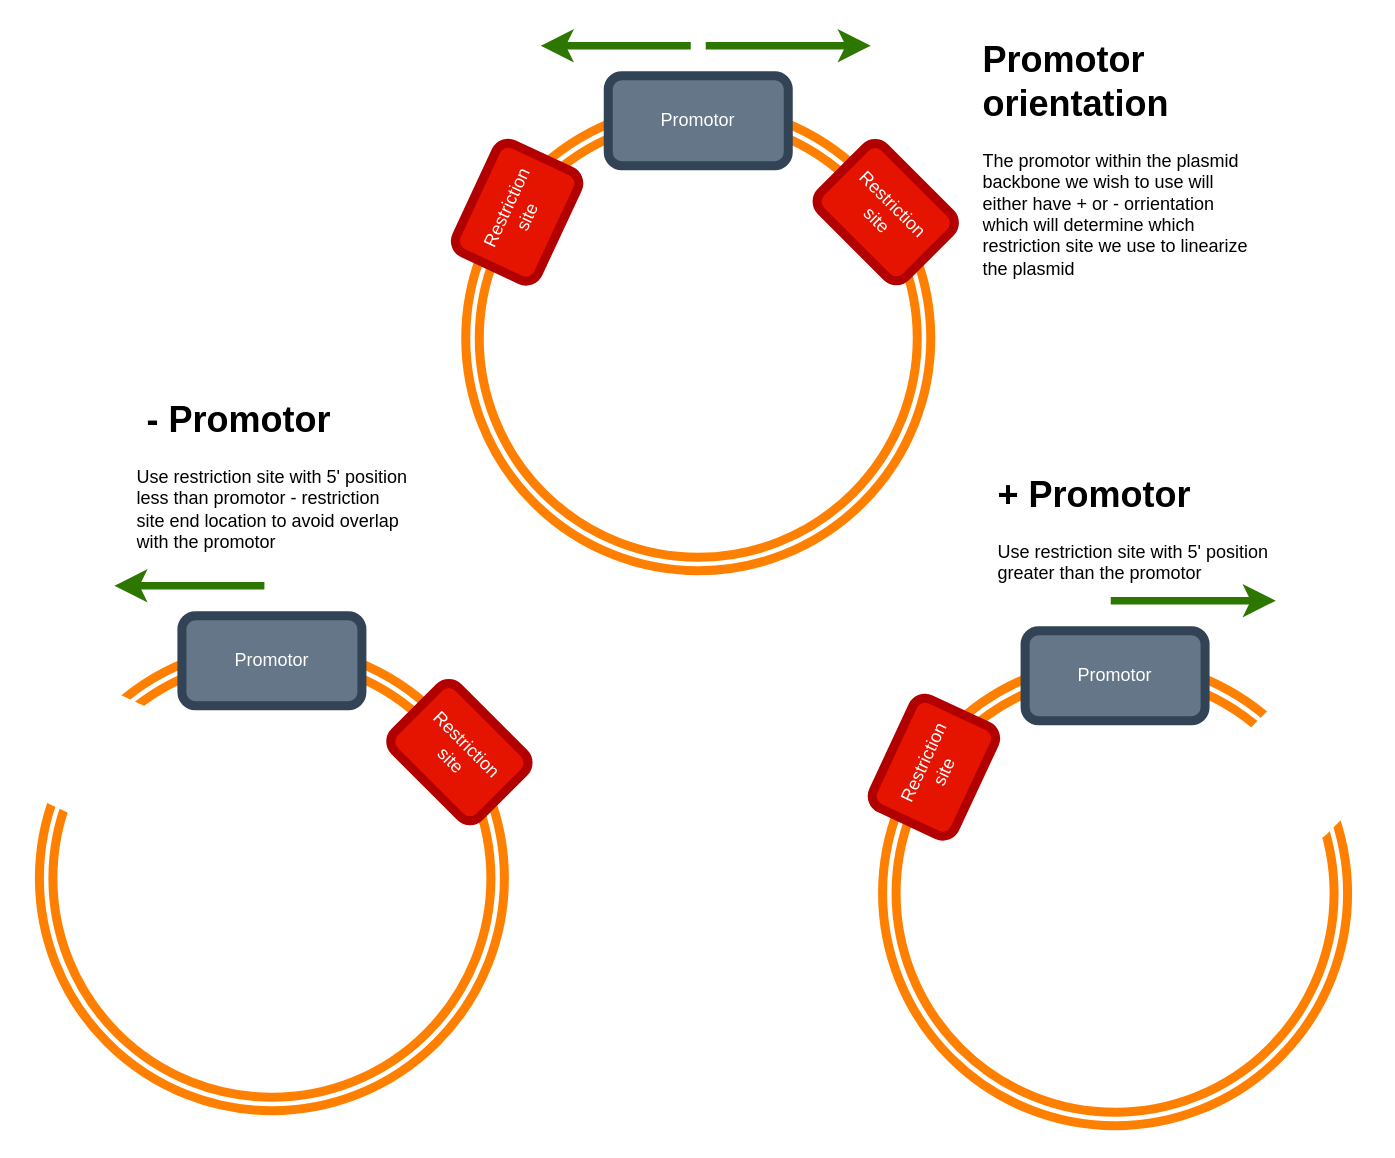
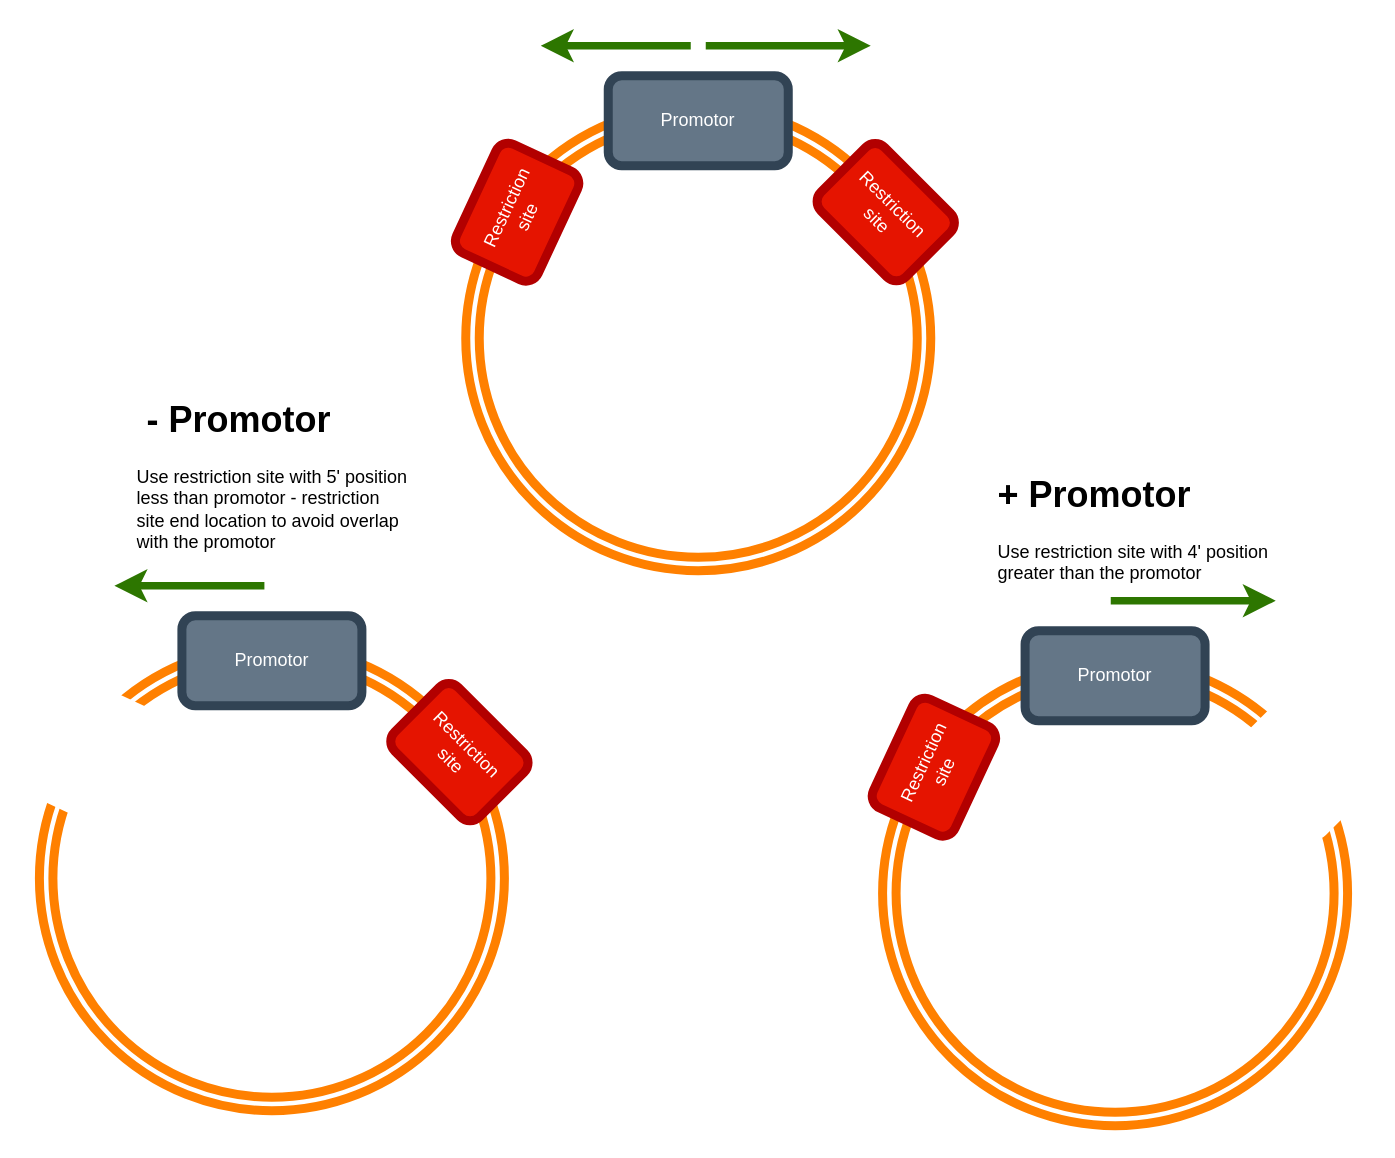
node "Promotor orientationThe promotor within the plasmid backbone we wish to use will either have + or - orrientation which will determine which restriction site we use to linearize the plasmid": removed
node "+ PromotorUse restriction site with 5' position greater than the promotor": label "+ PromotorUse restriction site with 5' position greater than the promotor" -> "+ PromotorUse restriction site with 4' position greater than the promotor"
